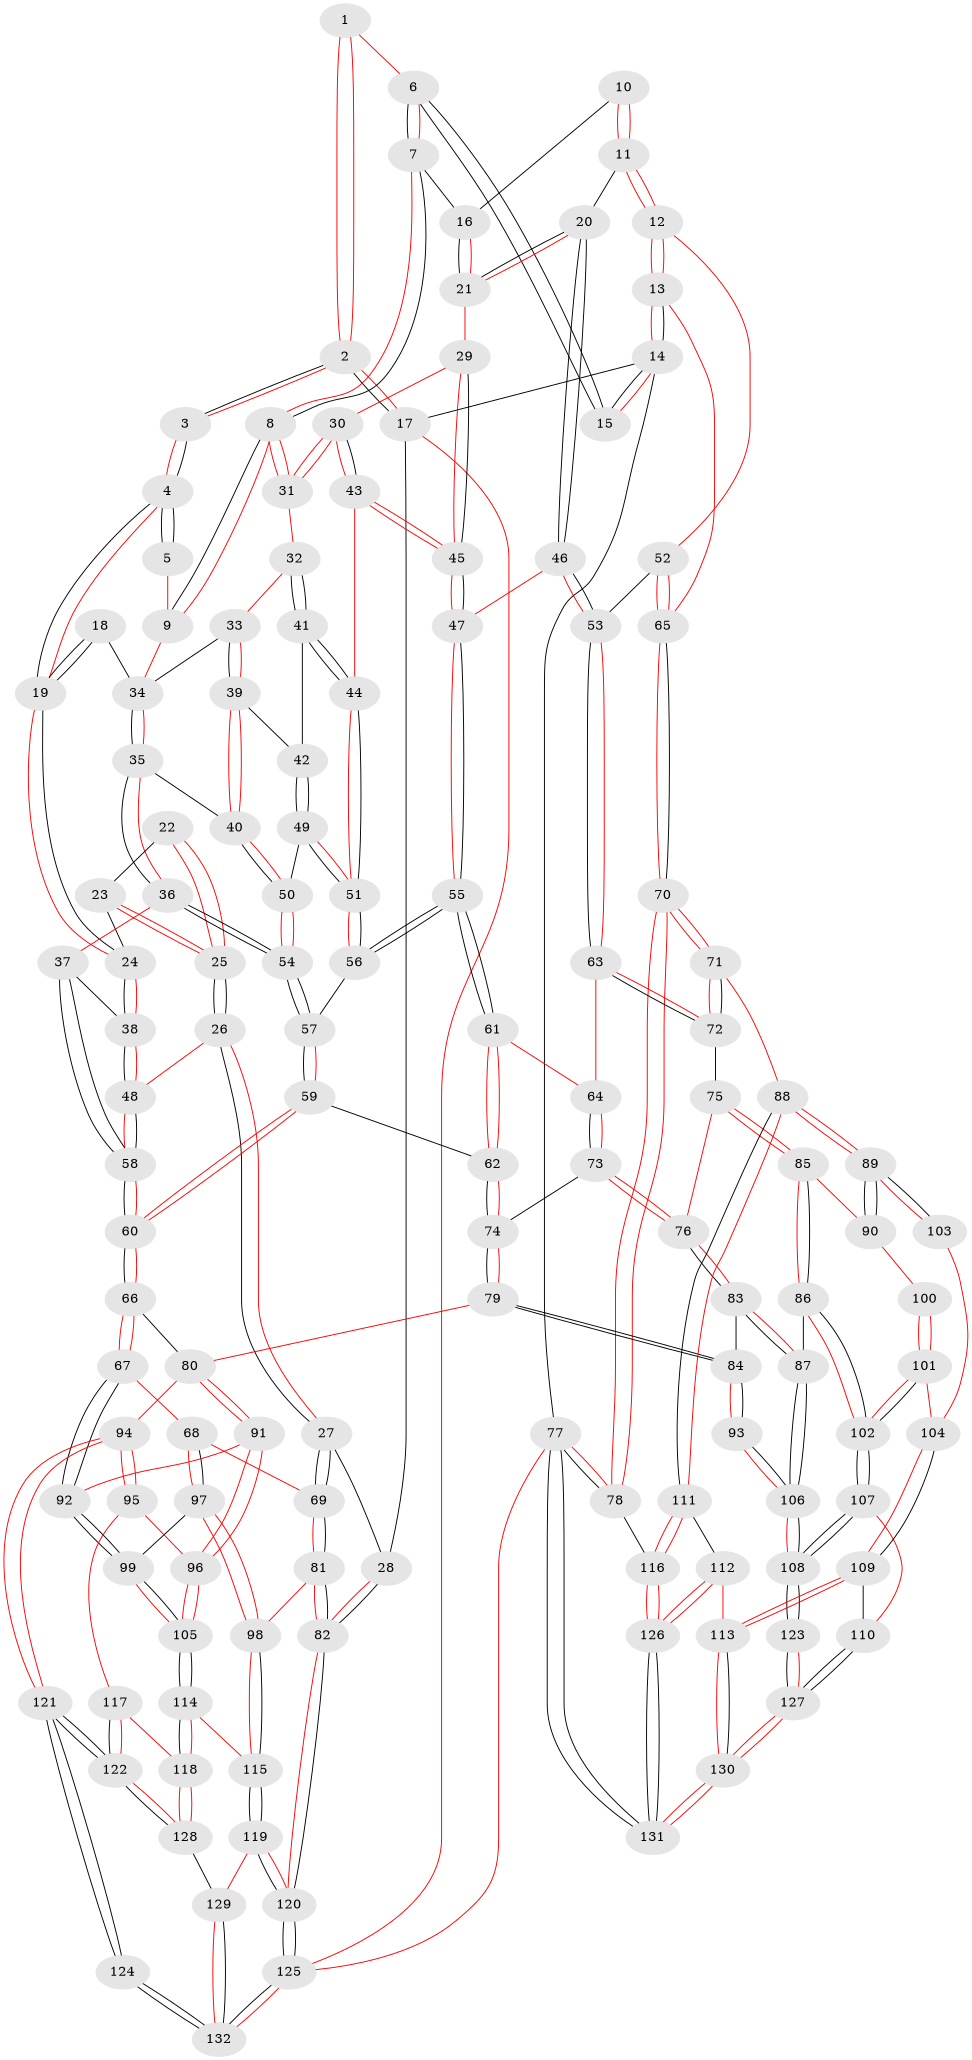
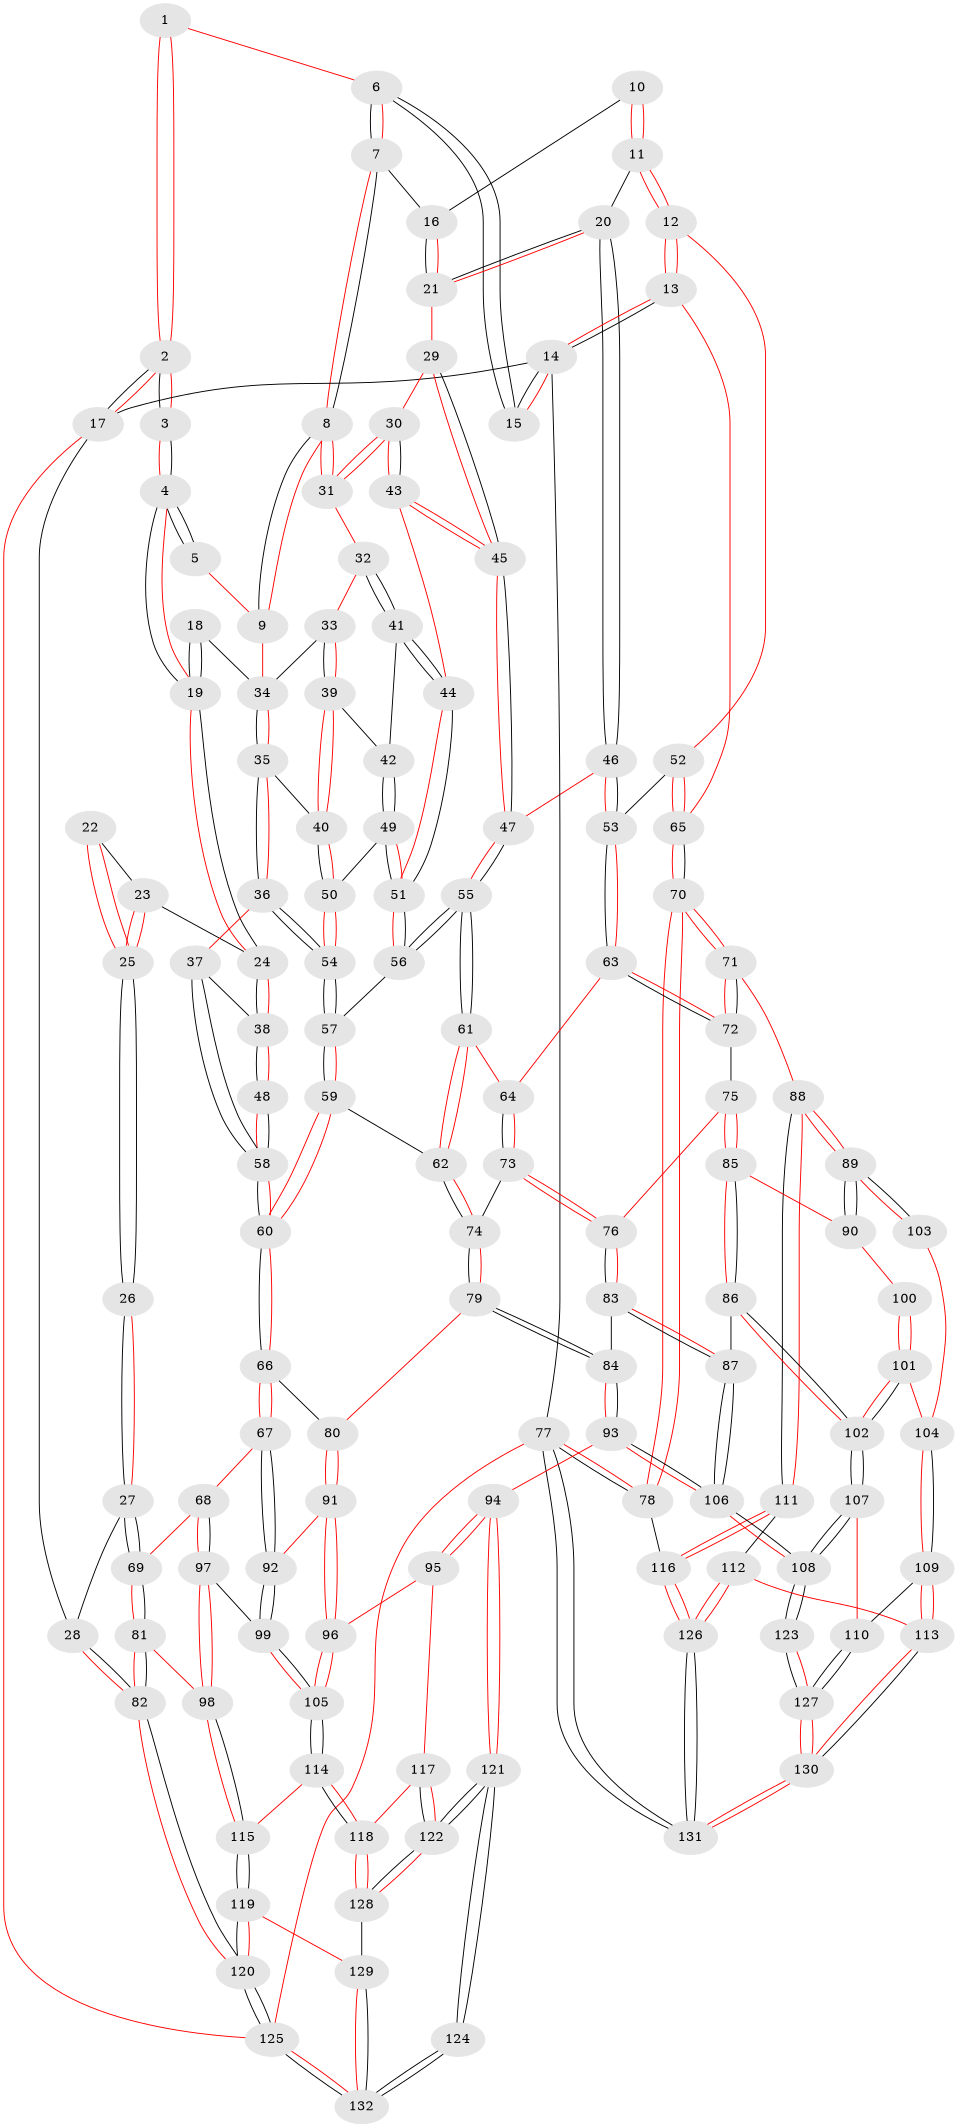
edge "26" -- "48": removed
edge "80" -- "94": now "93" -- "94"
